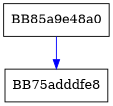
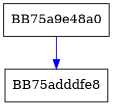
node "BB85a9e48a0": label "BB85a9e48a0" -> "BB75a9e48a0"
